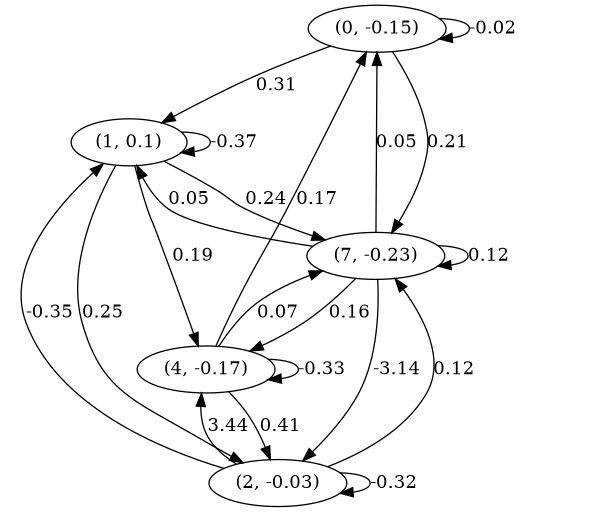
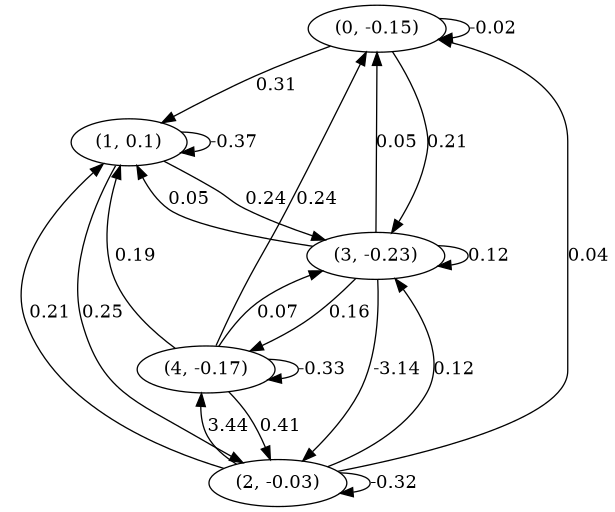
edge "(4, -0.17)" -> "(0, -0.15)": label "0.17" -> "0.24"
edge "(1, 0.1)" -> "(4, -0.17)": reversed
node "(7, -0.23)": label "(7, -0.23)" -> "(3, -0.23)"
edge "(2, -0.03)" -> "(0, -0.15)": added, label "0.04"
edge "(2, -0.03)" -> "(1, 0.1)": label "-0.35" -> "0.21"
